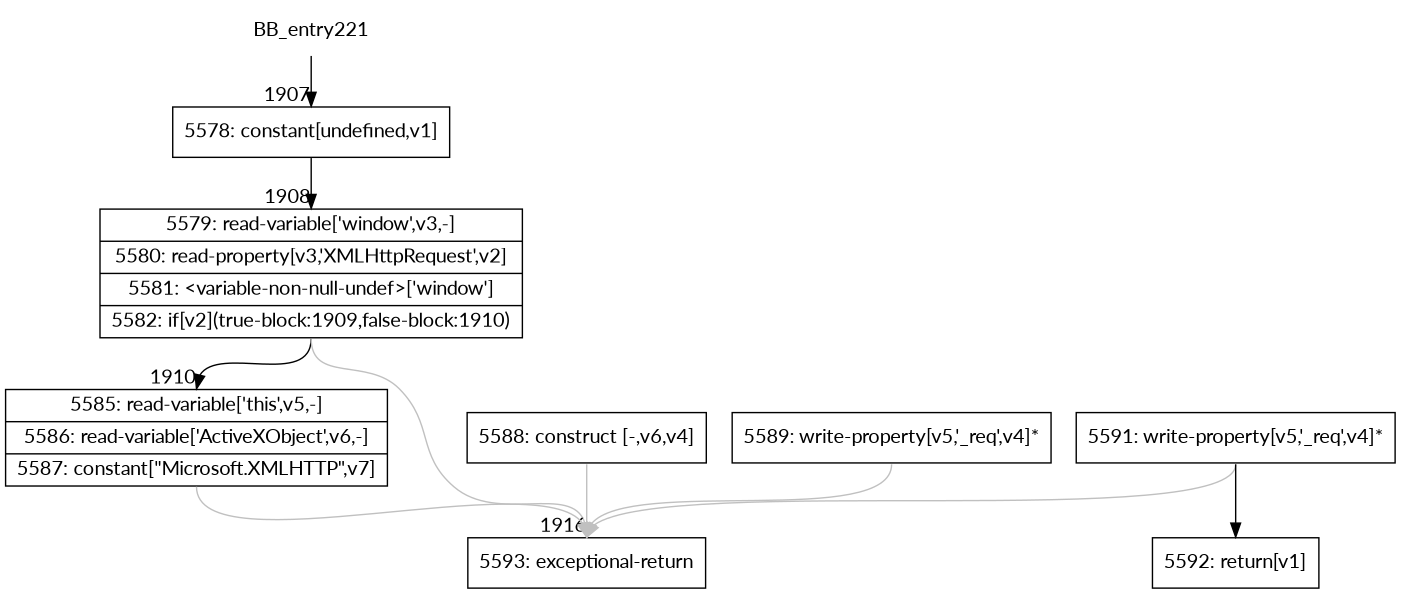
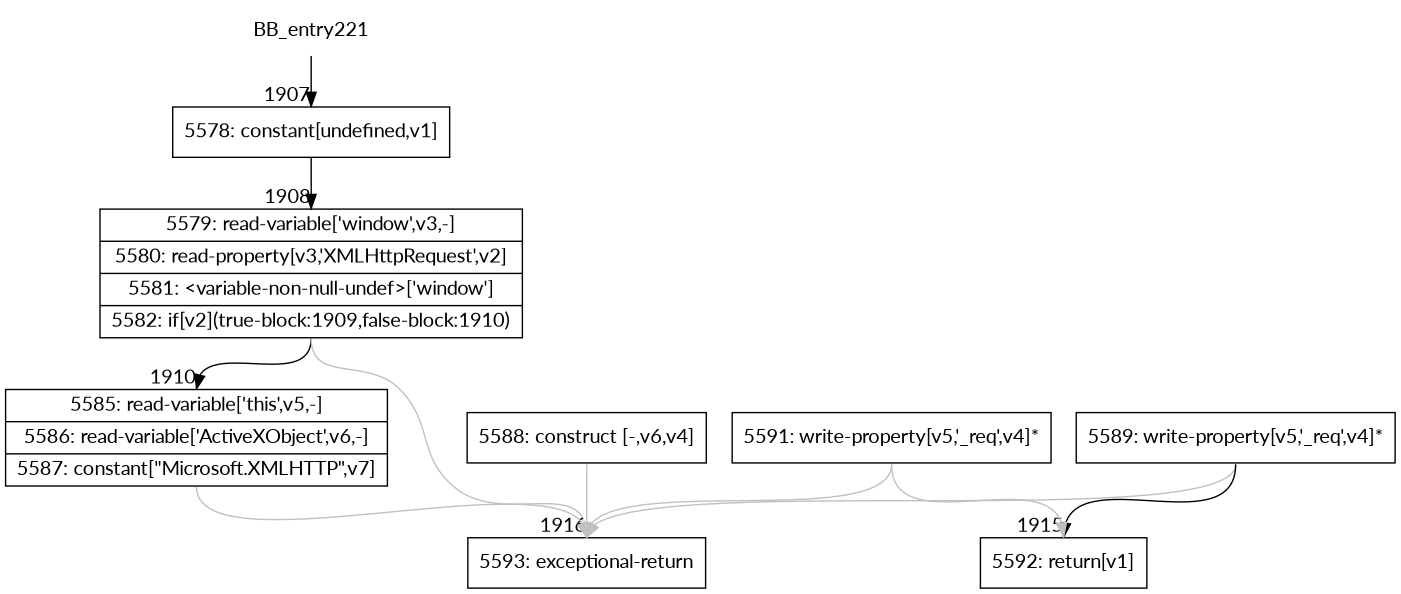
edge "5591: write-property[v5,'_req',v4]*" -> "5592: return[v1]": color black -> gray
edge "5589: write-property[v5,'_req',v4]*" -> "5592: return[v1]": added
